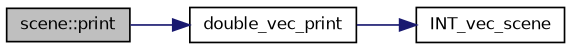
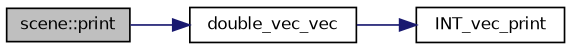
node "double_vec_print": label "double_vec_print" -> "double_vec_vec"
node "INT_vec_scene": label "INT_vec_scene" -> "INT_vec_print"
